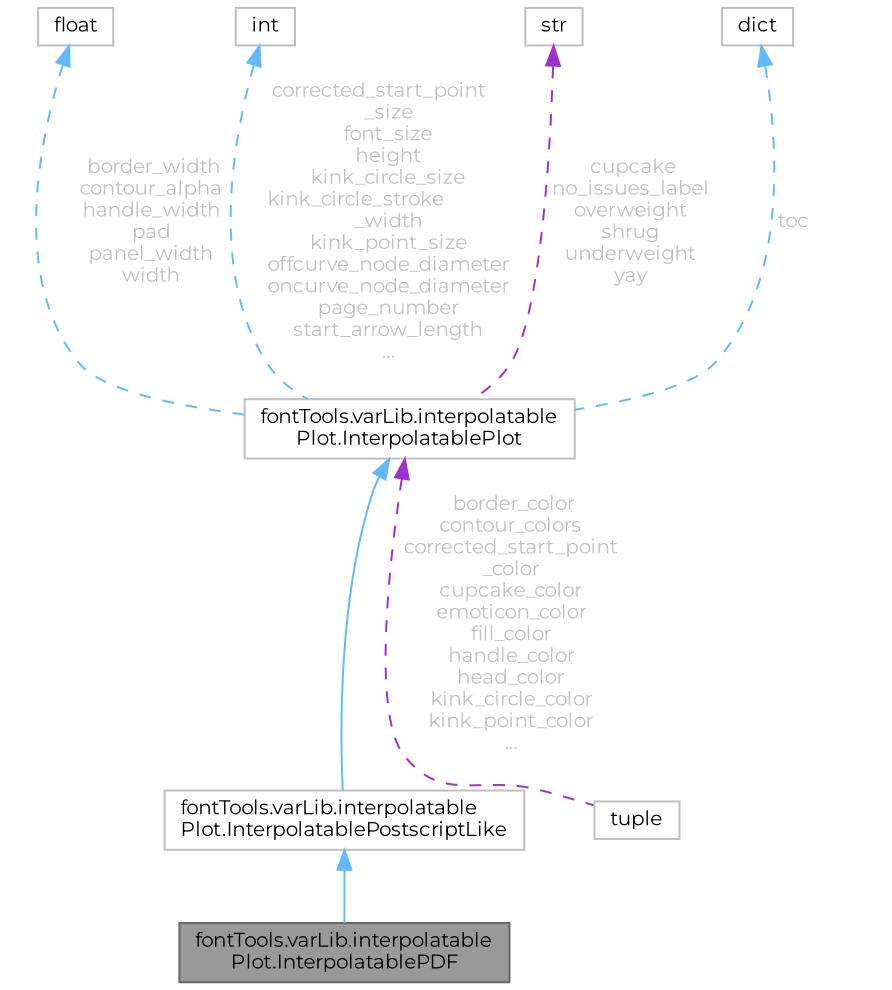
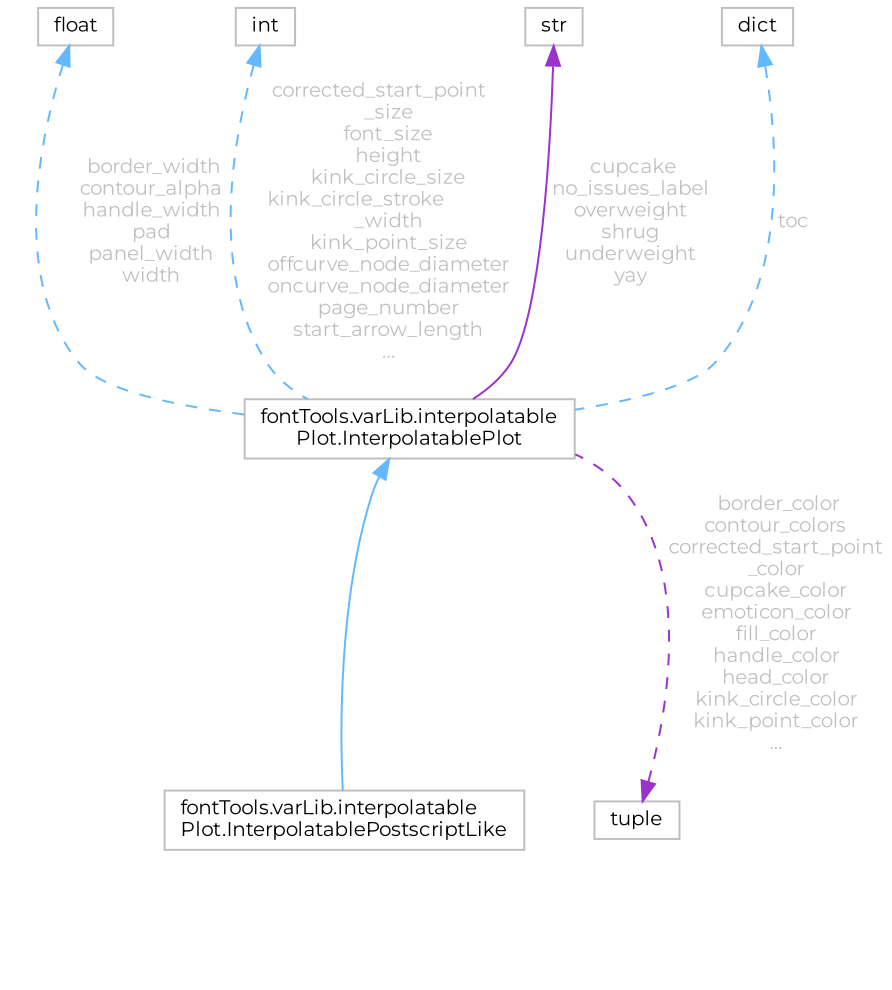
edge "fontTools.varLib.interpolatable Plot.InterpolatablePlot" -> "str": style dashed -> solid
edge "tuple" -> "fontTools.varLib.interpolatable Plot.InterpolatablePlot": reversed
node "fontTools.varLib.interpolatable Plot.InterpolatablePDF": removed
